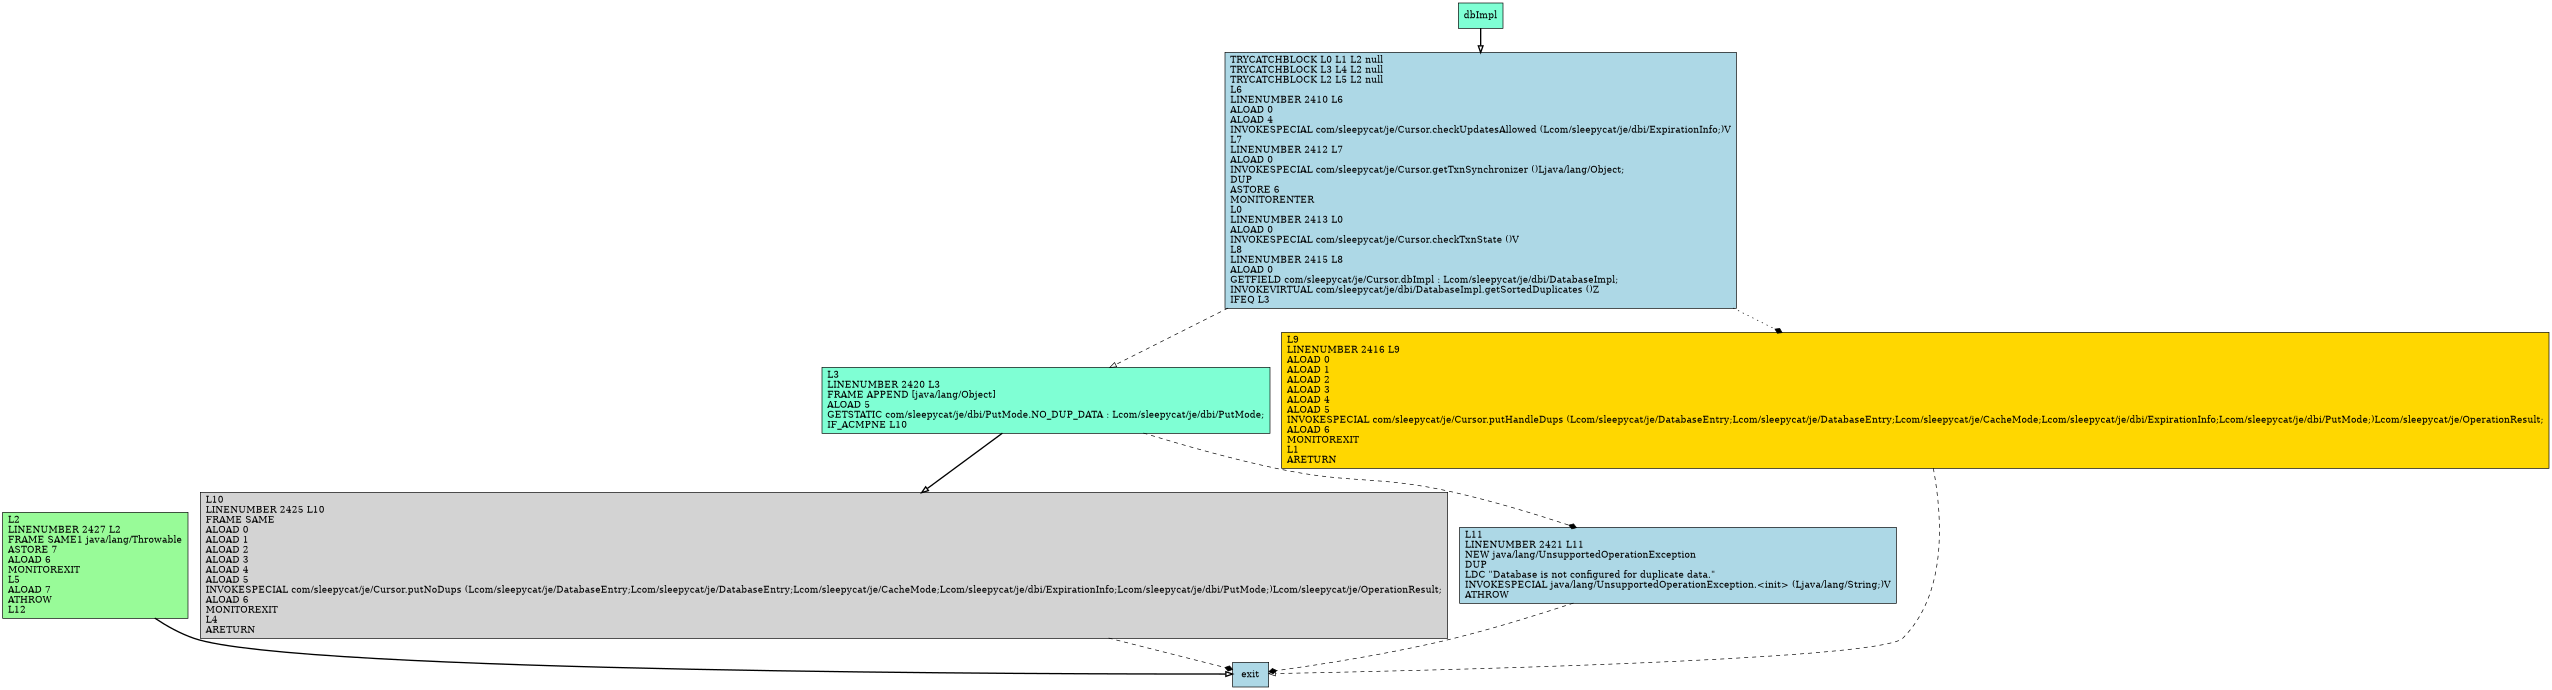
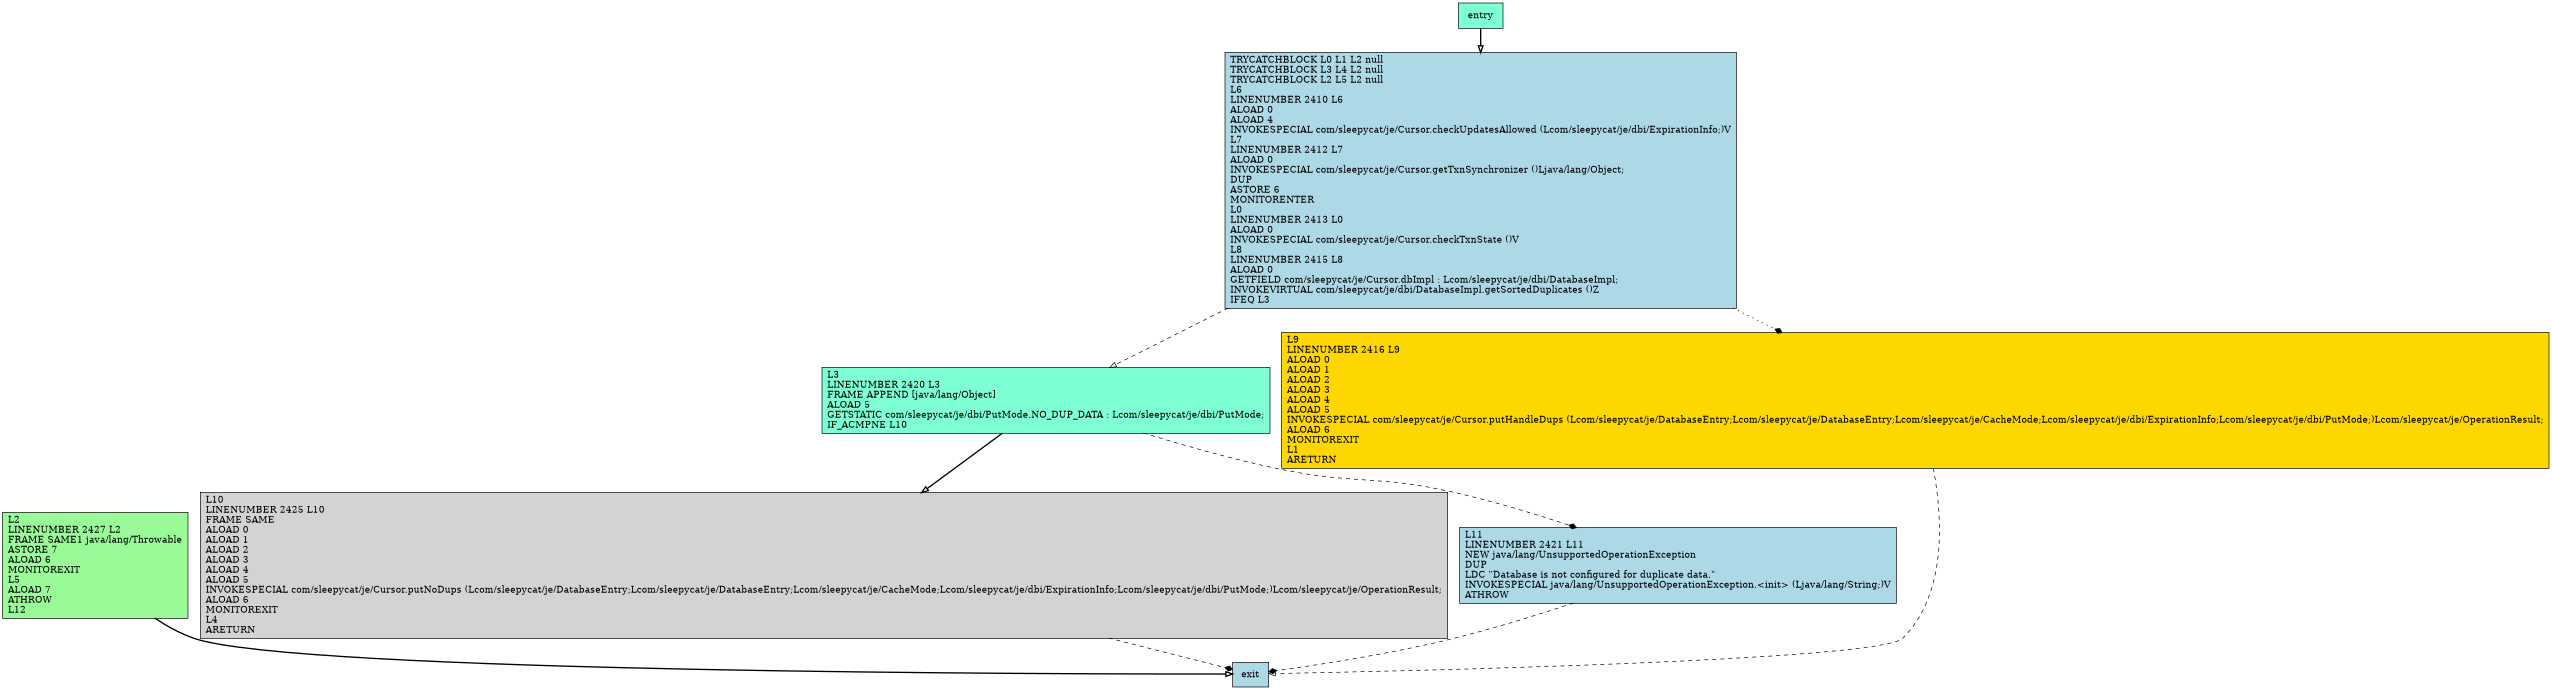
node "dbImpl": label "dbImpl" -> "entry"
